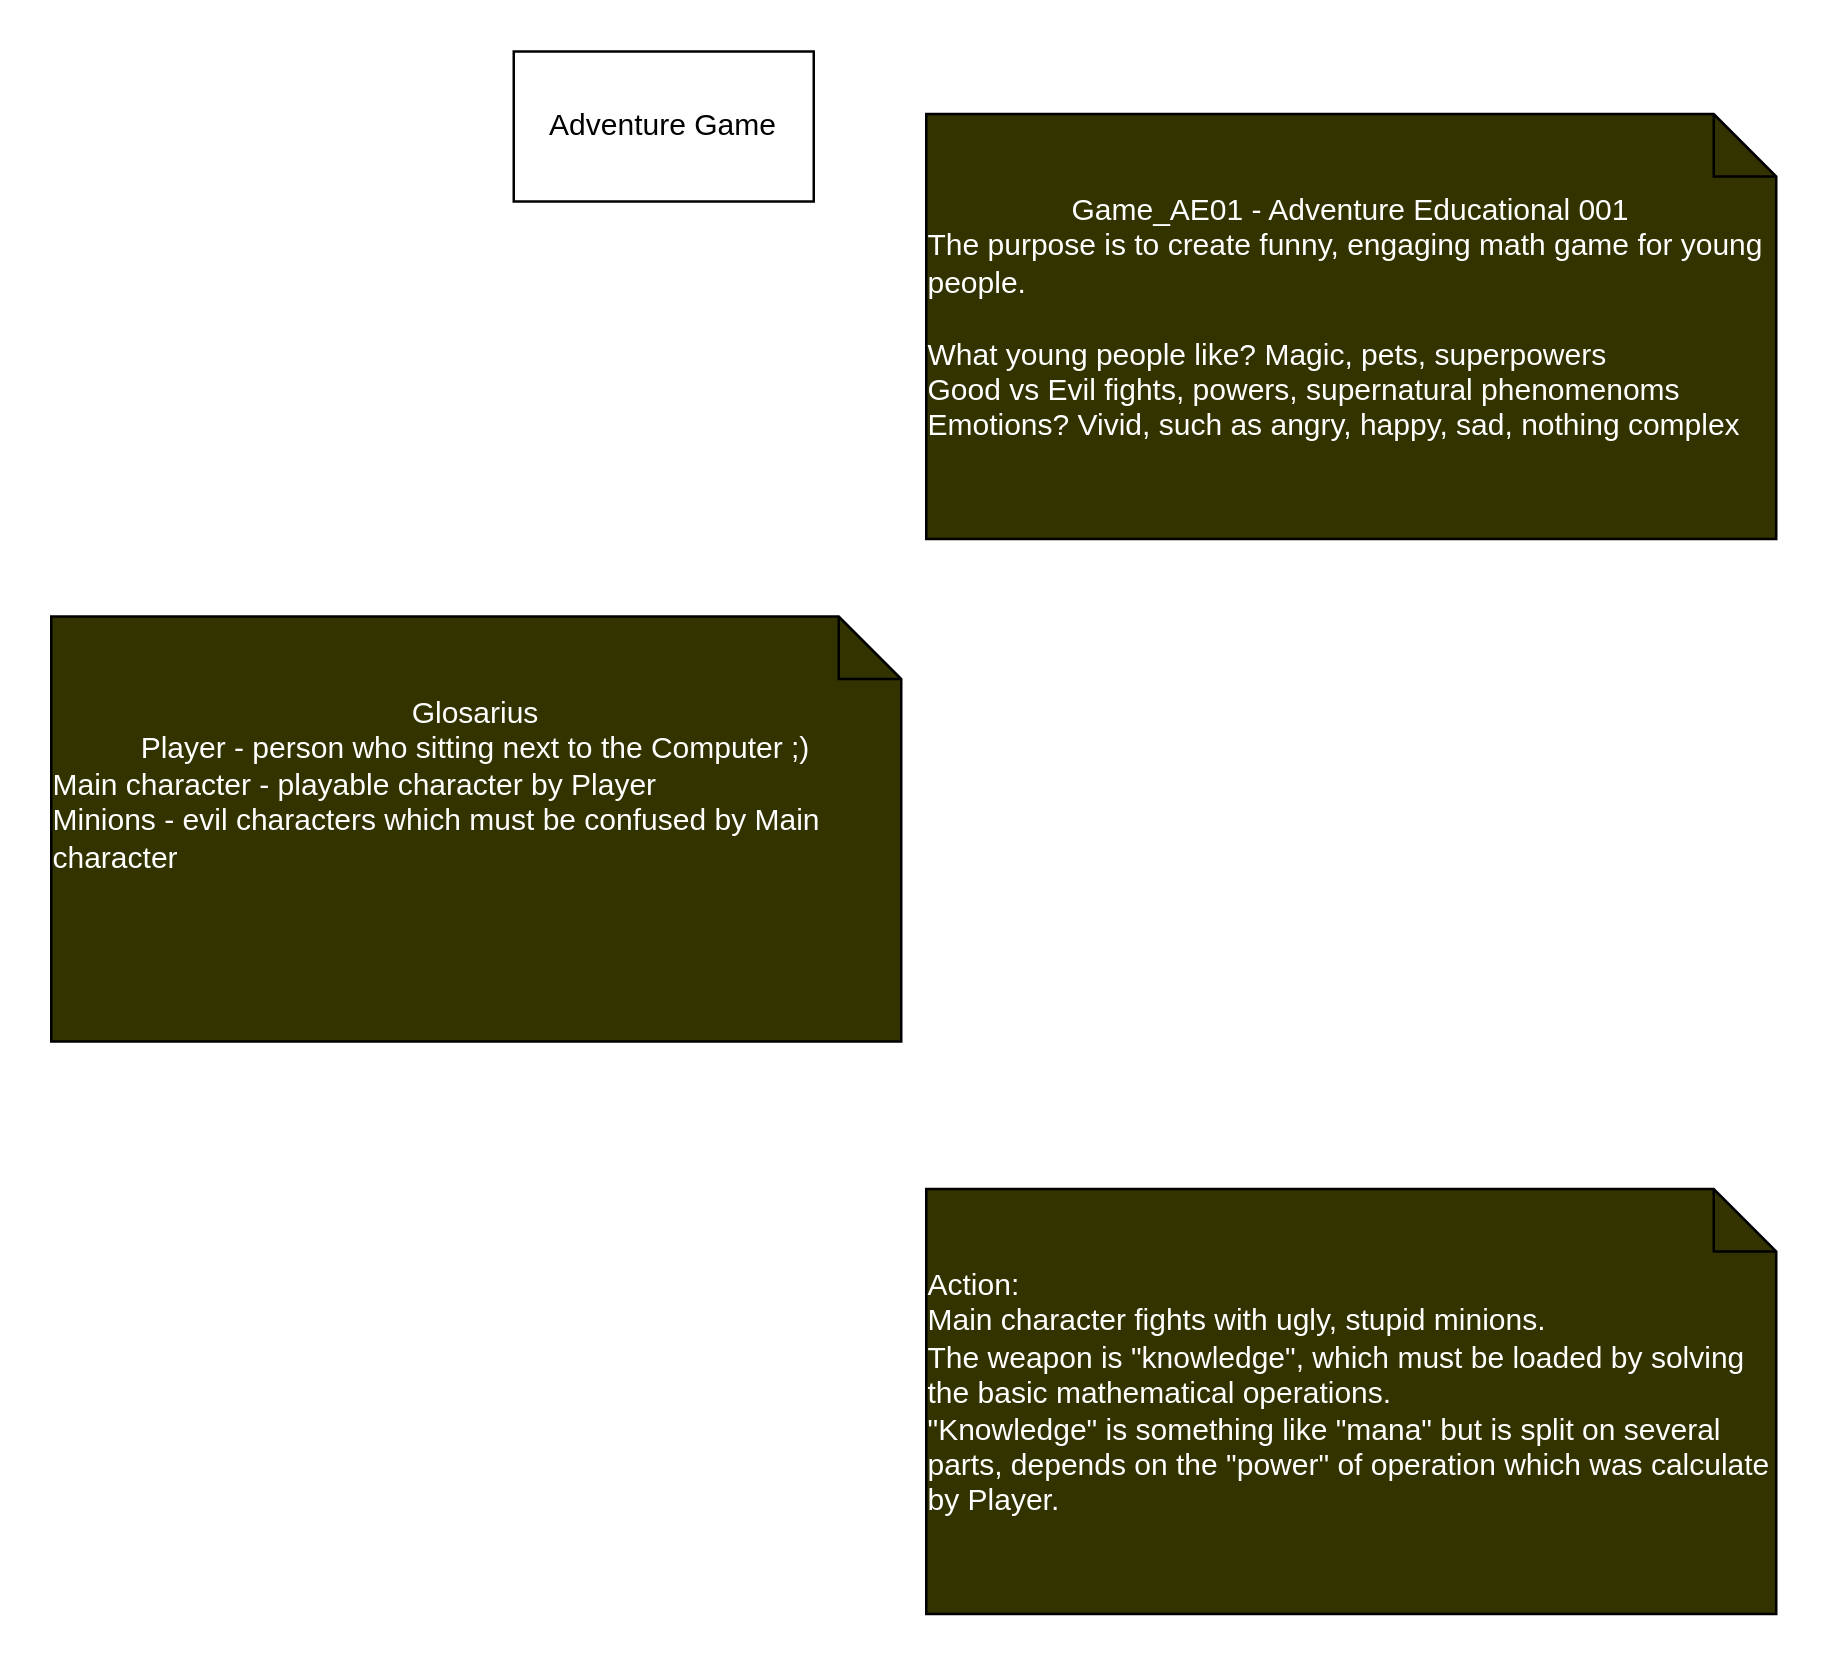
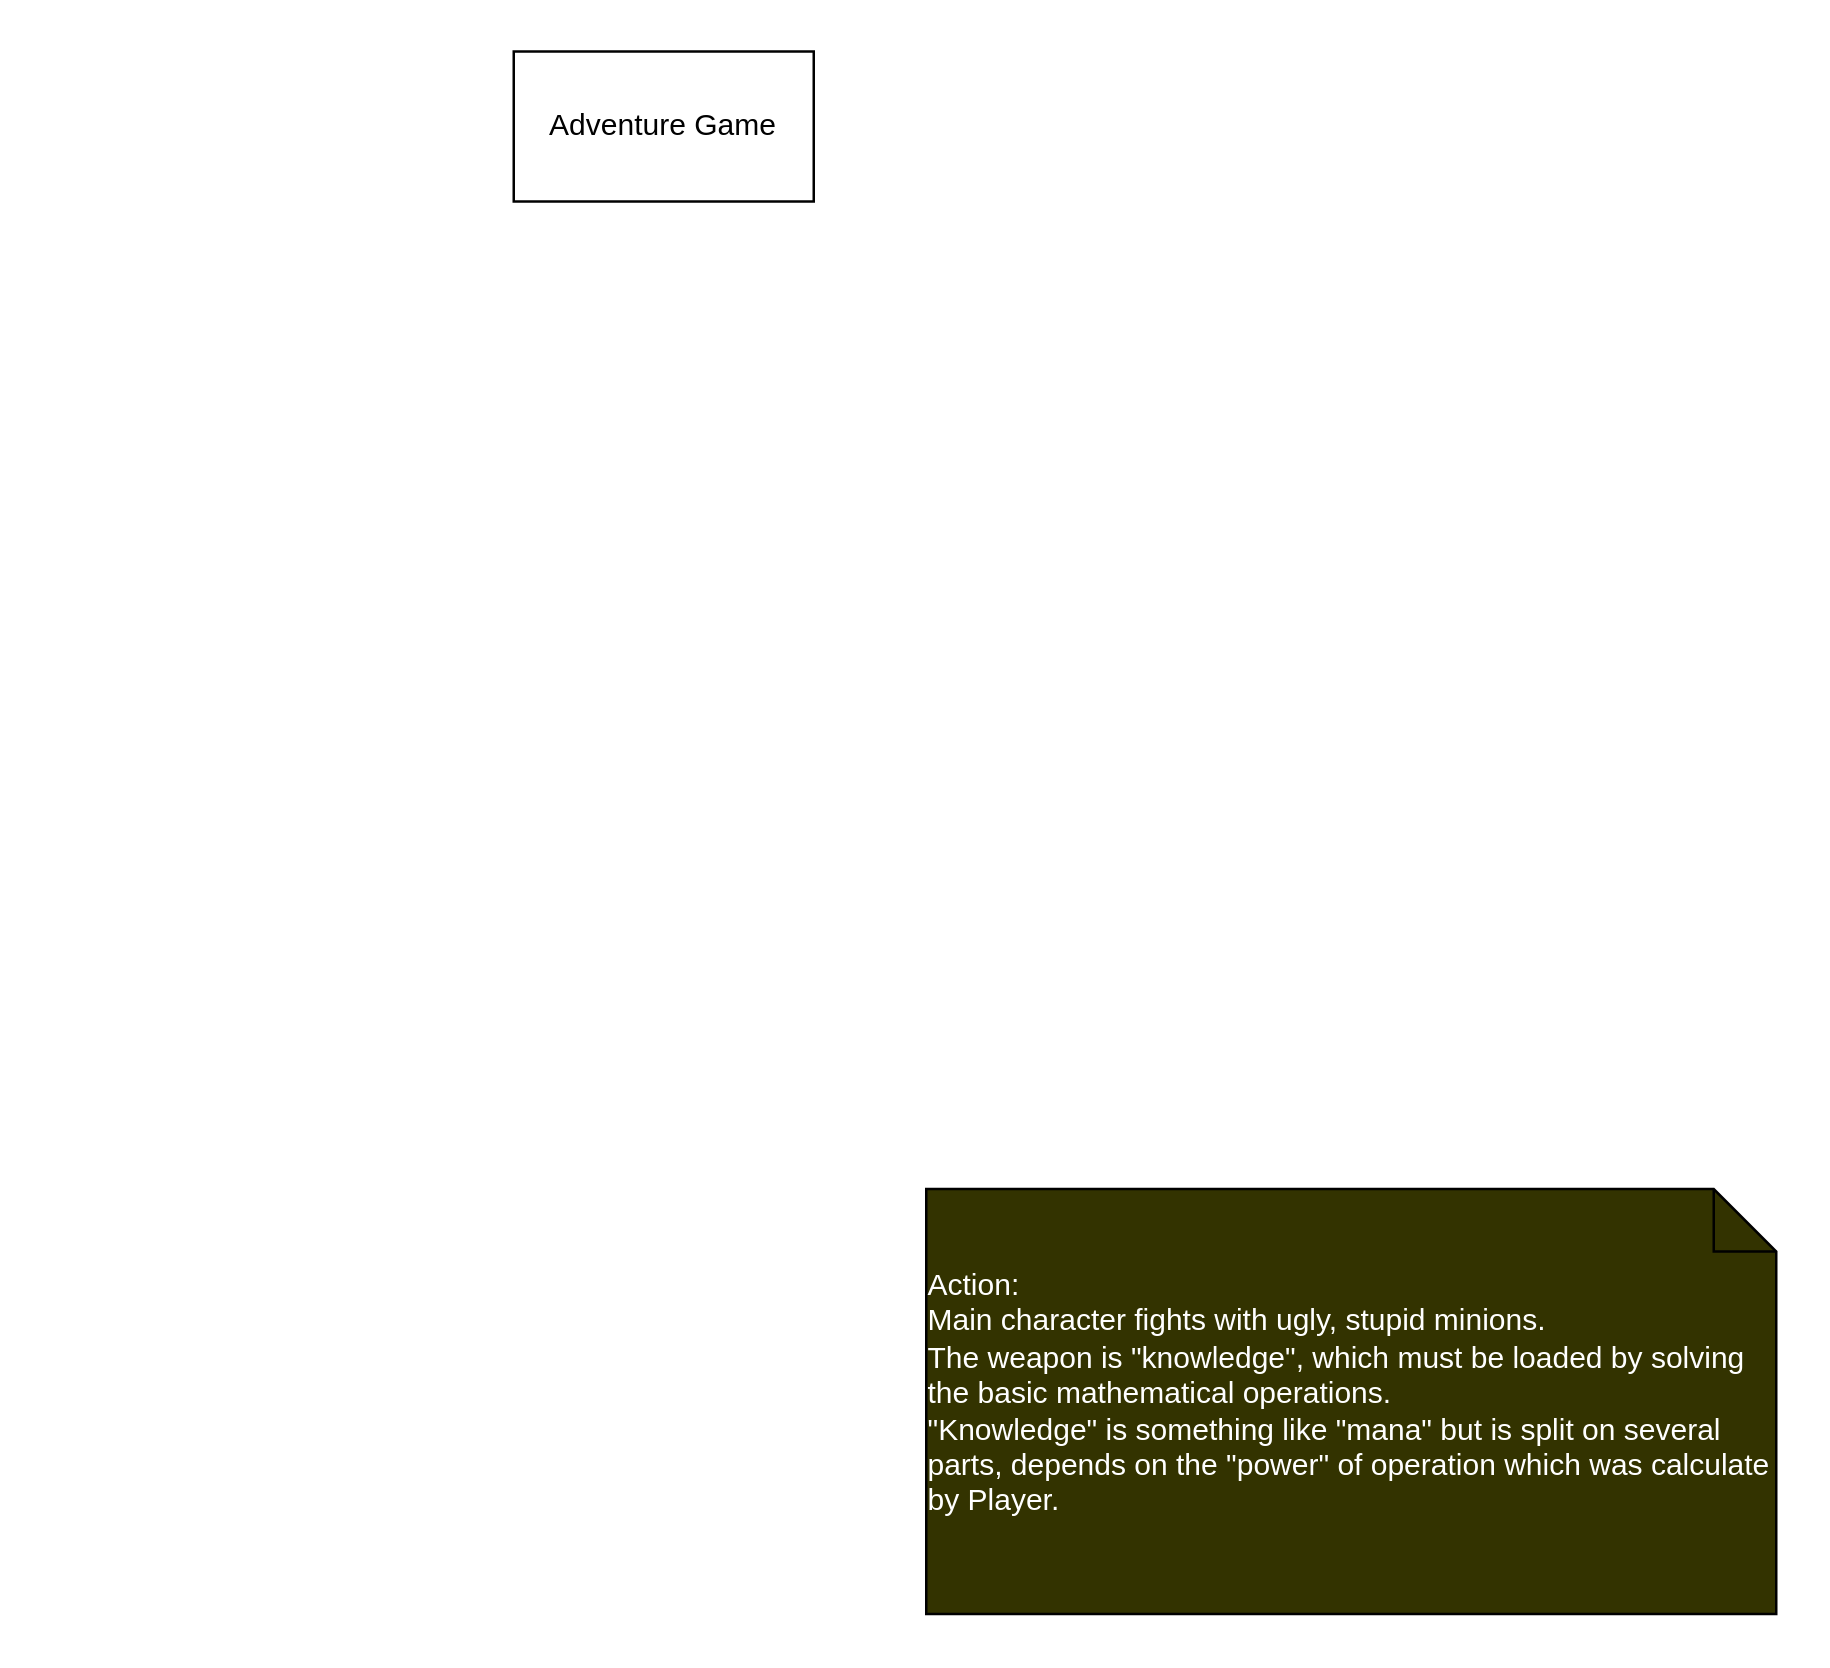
node "Game_AE01 - Adventure Educational 001 The purpose is to create funny, engaging math game for young people. What young people like? Magic, pets, superpowers Good vs Evil fights, powers, supernatural phenomenoms Emotions? Vivid, such as angry, happy, sad, nothing complex": removed
node "Glosarius Player - person who sitting next to the Computer ;) Main character - playable character by Player Minions - evil characters which must be confused by Main character": removed
